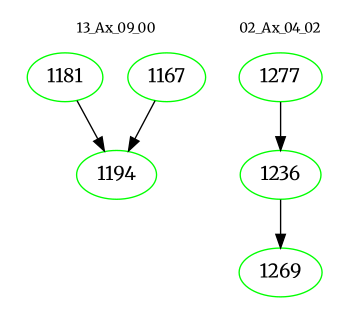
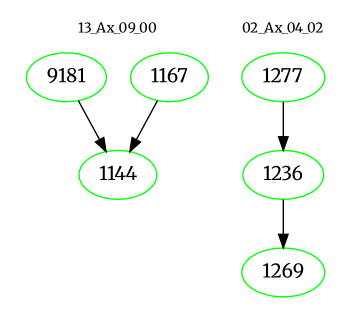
node "1181": label "1181" -> "9181"
node "1194": label "1194" -> "1144"
